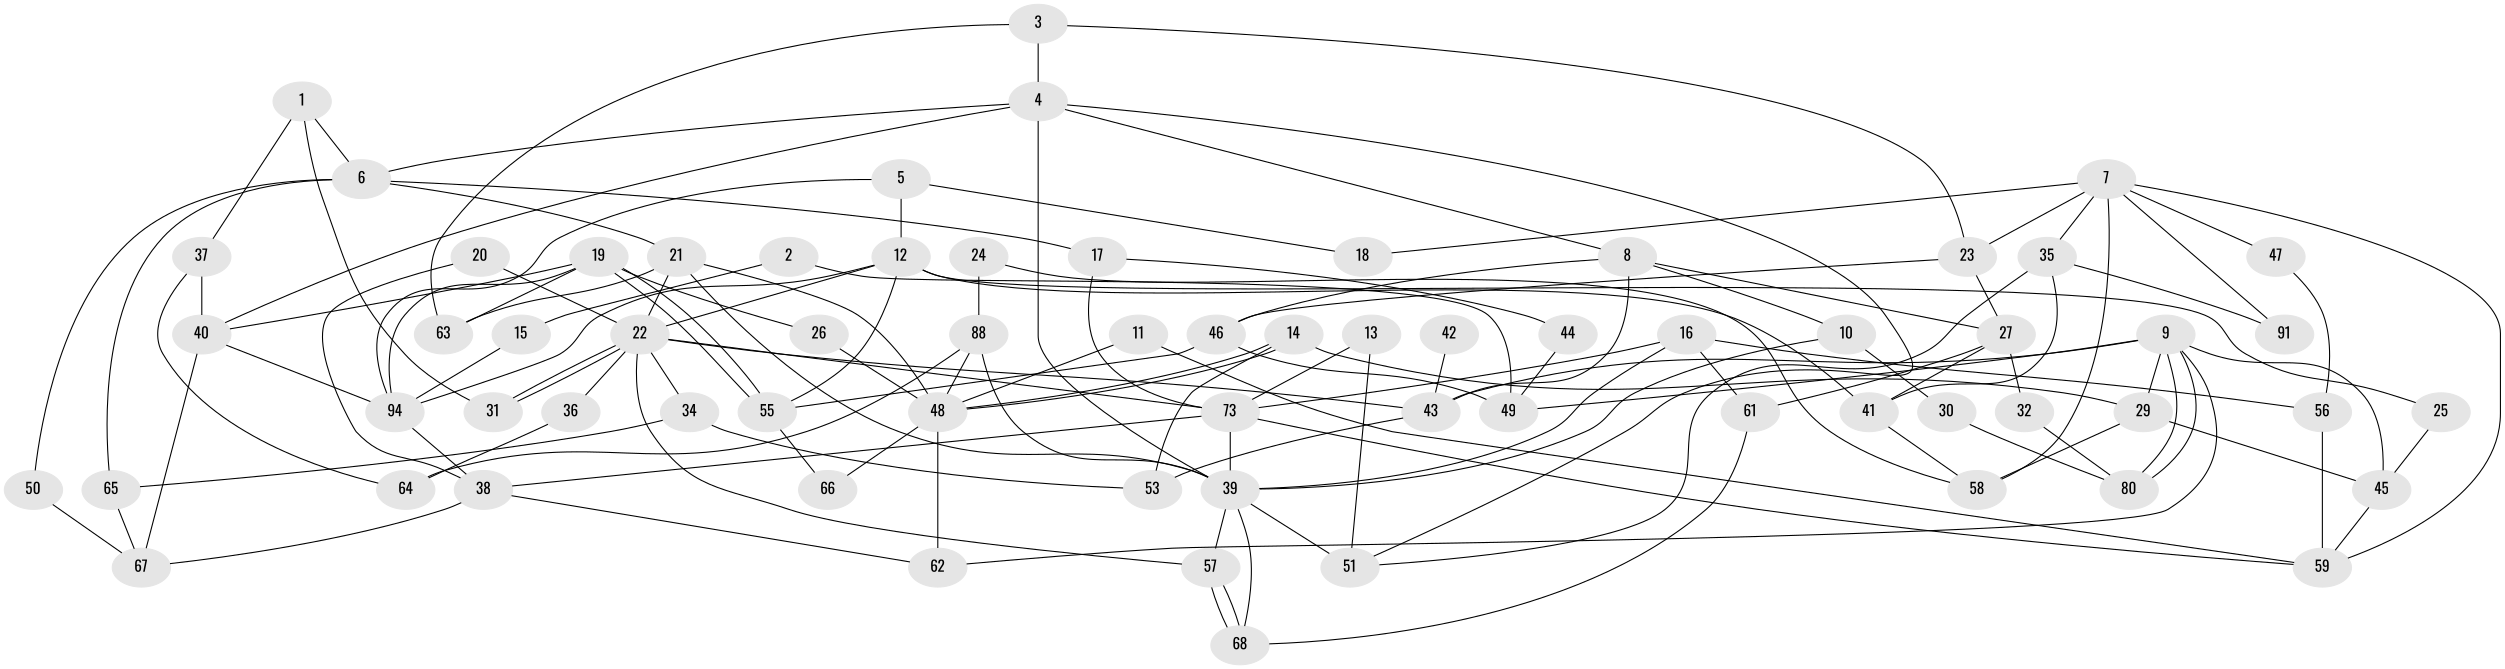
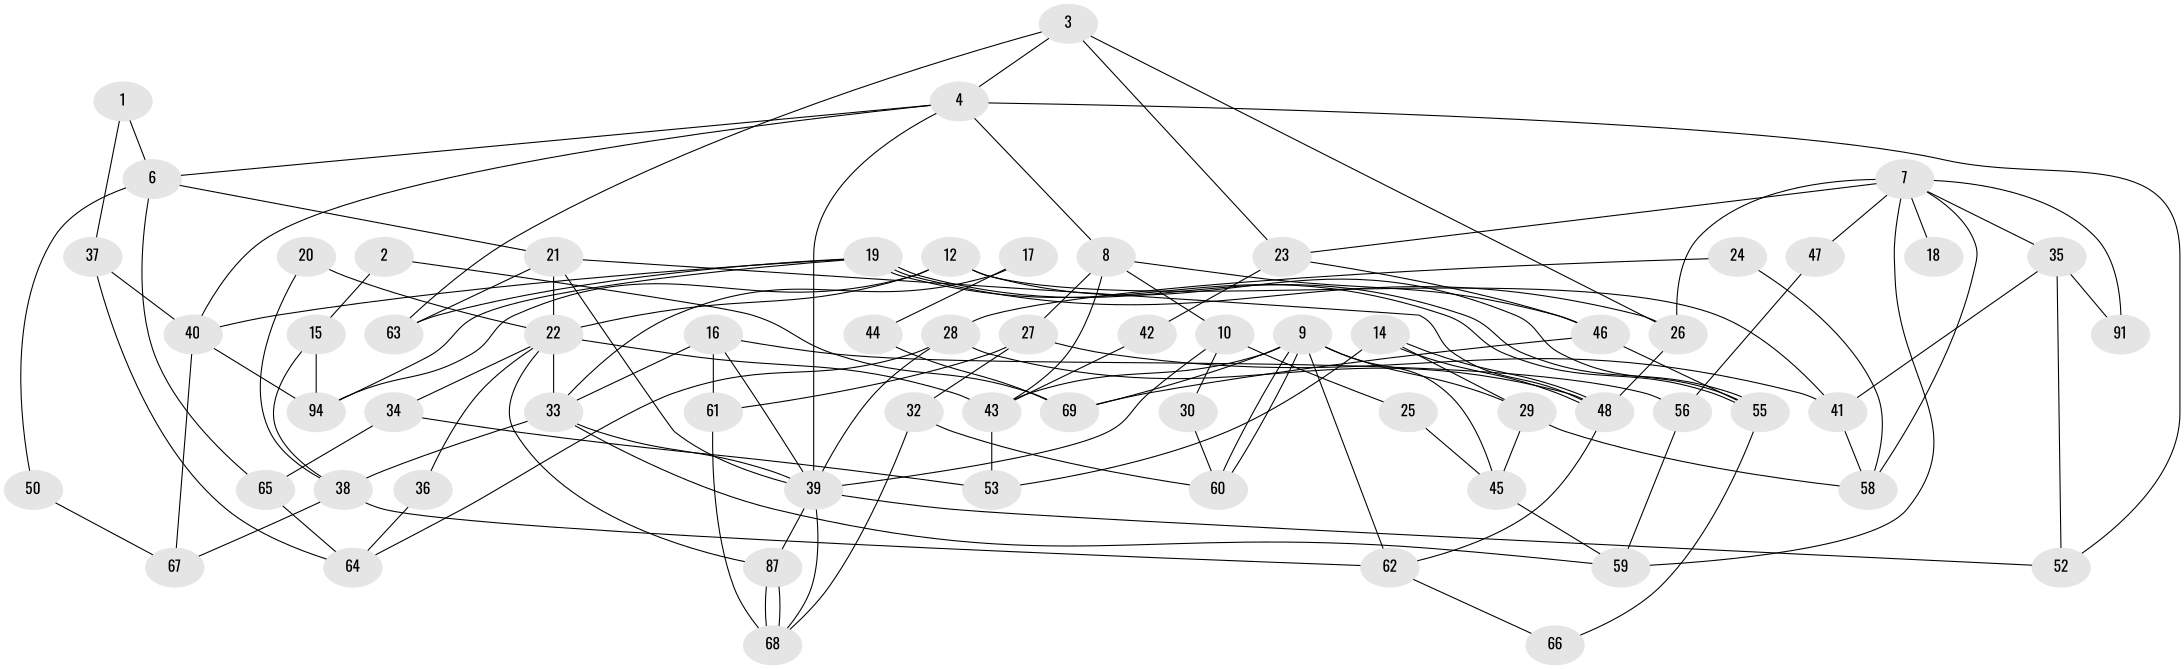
node "5": removed
edge "3" -- "26": added
edge "6" -- "17": removed
edge "7" -- "26": added
edge "12" -- "25": now "10" -- "25"
edge "23" -- "27": now "23" -- "42"
node "88": label "88" -> "28"
node "11": removed
node "13": removed
node "31": removed
node "73": label "73" -> "33"
node "49": label "49" -> "69"
edge "94" -- "38": now "15" -- "38"
edge "48" -- "66": now "62" -- "66"
node "80": label "80" -> "60"
edge "65" -- "67": now "65" -- "64"
edge "32" -- "68": added
node "57": label "57" -> "87"
node "51": label "51" -> "52"
